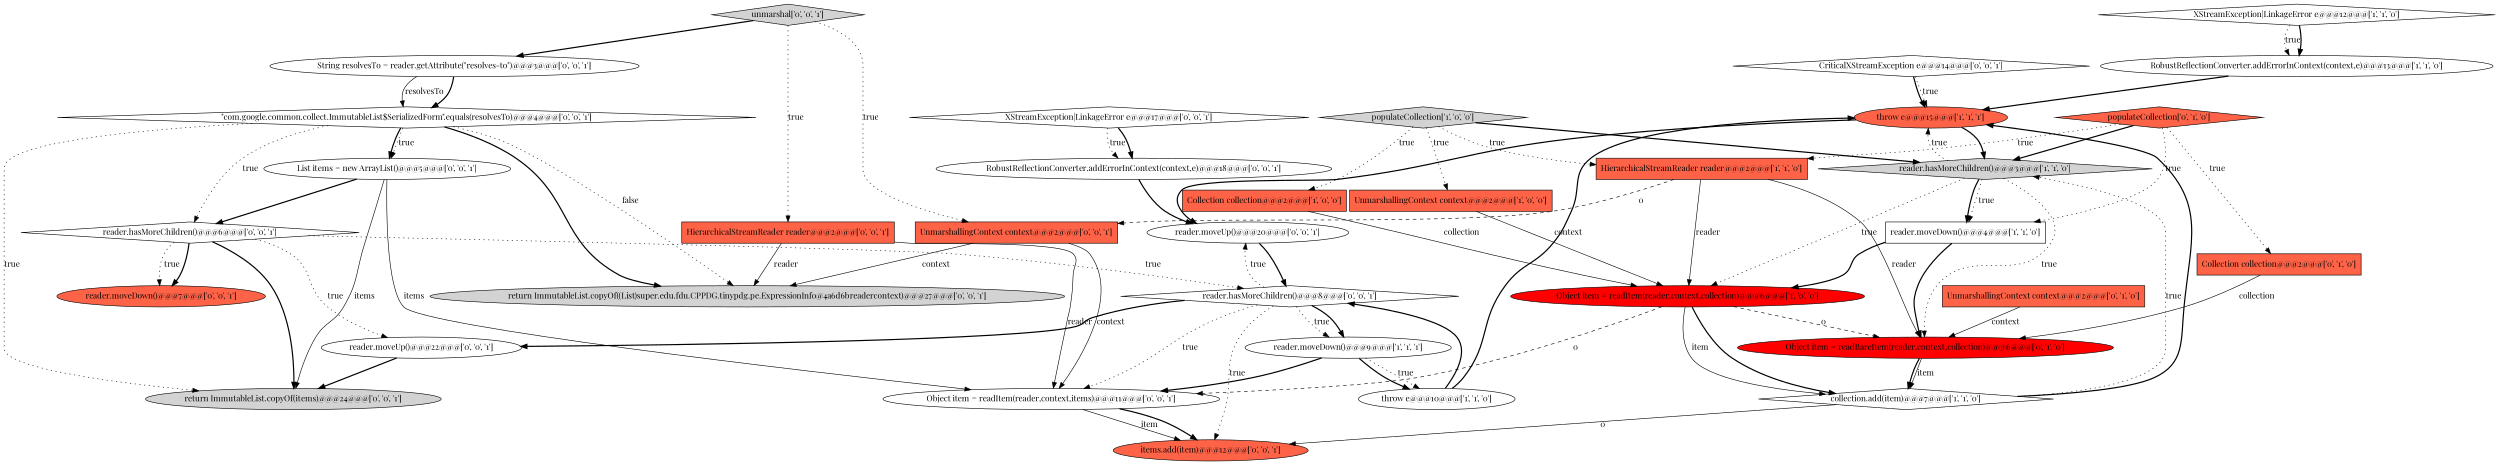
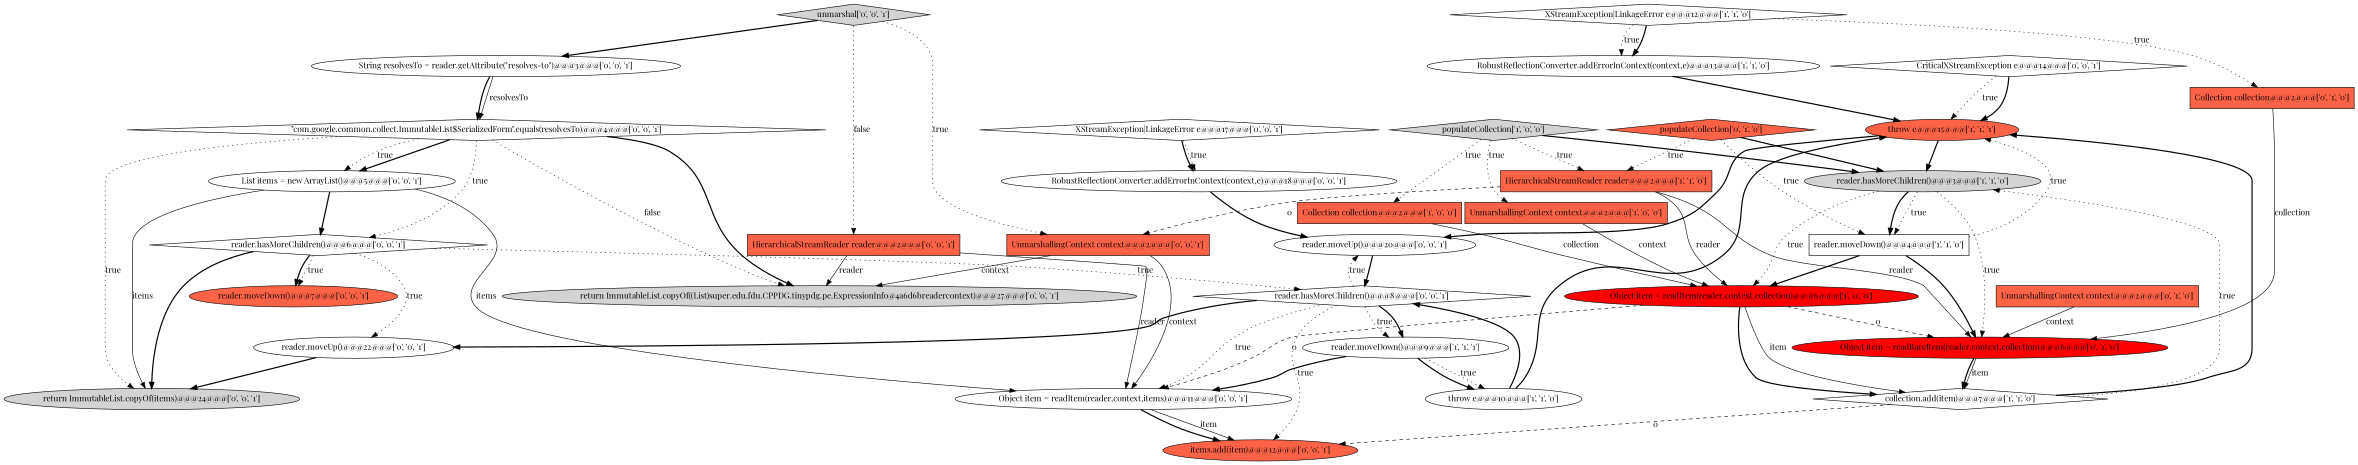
edge "unmarshal['0', '0', '1']" -> "HierarchicalStreamReader reader@@@2@@@['0', '0', '1']": label "true" -> "false"
edge "reader.hasMoreChildren()@@@3@@@['1', '1', '0']" -> "throw e@@@15@@@['1', '1', '1']": now "reader.moveDown()@@@4@@@['1', '1', '0']" -> "throw e@@@15@@@['1', '1', '1']"
node "reader.hasMoreChildren()@@@3@@@['1', '1', '0']": shape diamond -> ellipse
edge "populateCollection['0', '1', '0']" -> "Collection collection@@@2@@@['0', '1', '0']": now "XStreamException|LinkageError e@@@12@@@['1', '1', '0']" -> "Collection collection@@@2@@@['0', '1', '0']"
edge "collection.add(item)@@@7@@@['1', '1', '0']" -> "items.add(item)@@@12@@@['0', '0', '1']": style solid -> dashed
